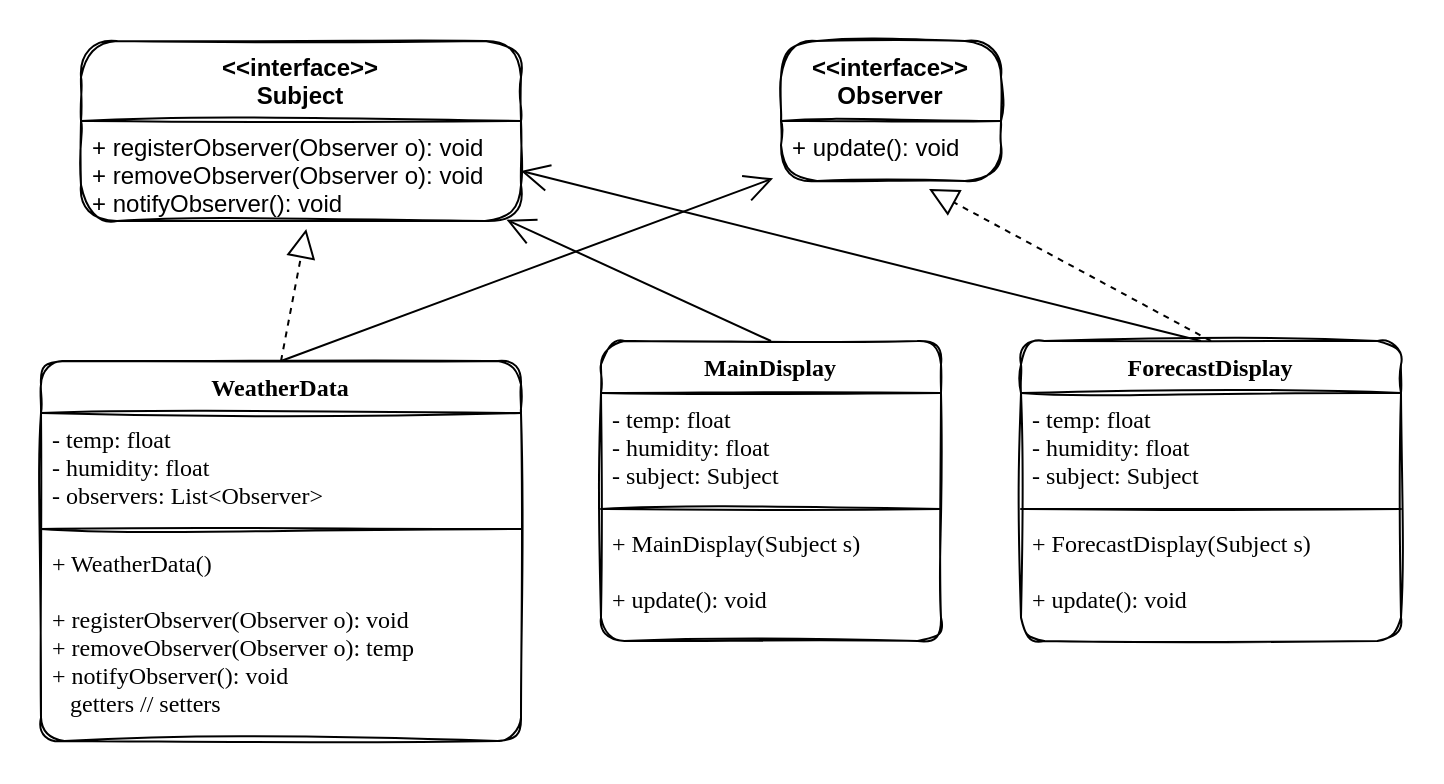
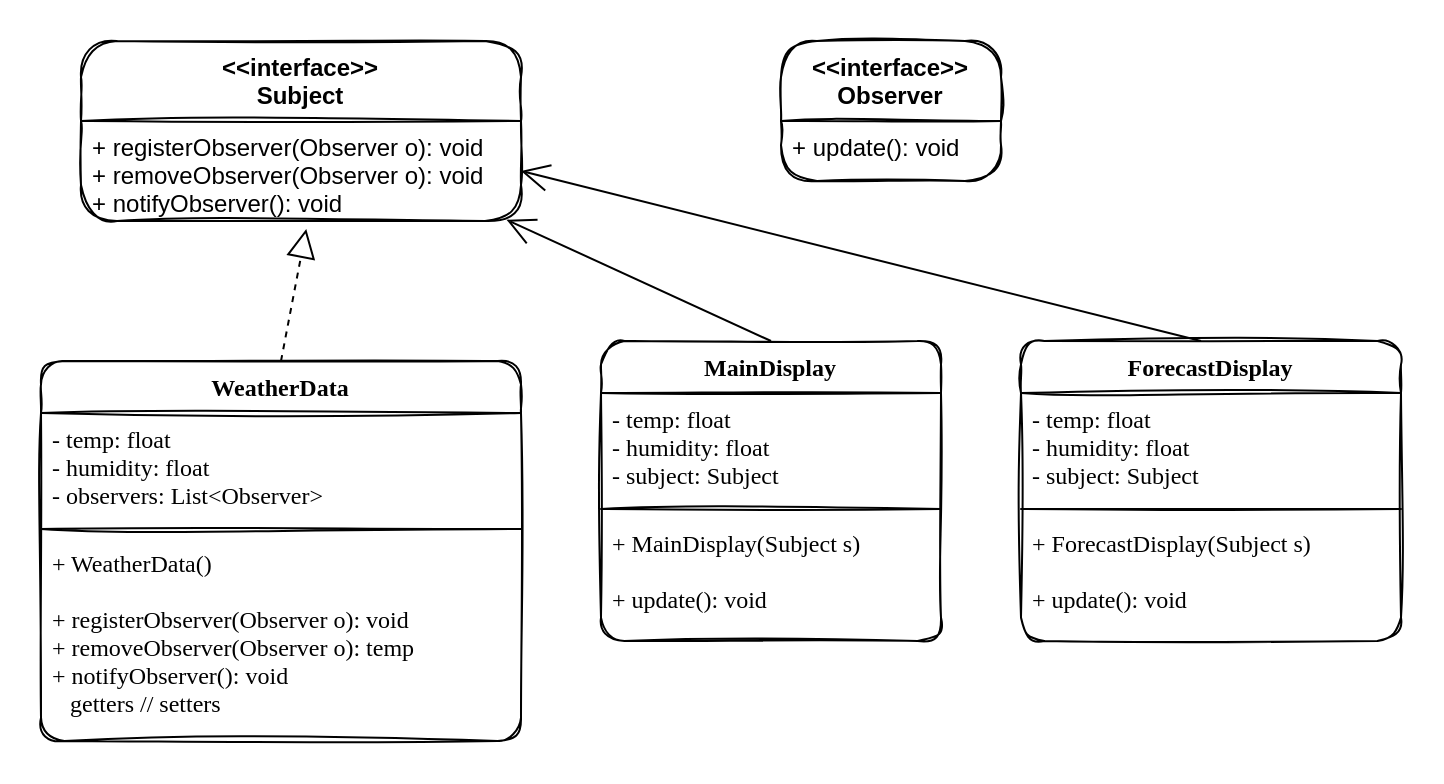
edge "ForecastDisplay" -> "+ update(): void": removed
edge "WeatherData" -> "+ update(): void": removed
